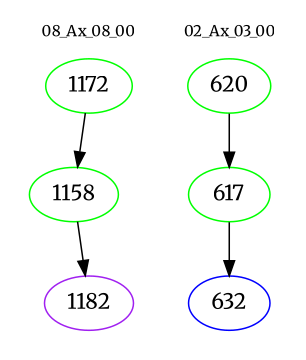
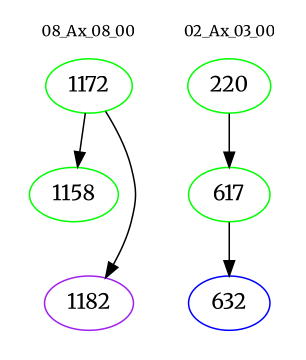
node "620": label "620" -> "220"
edge "1158" -> "1182": now "1172" -> "1182"
